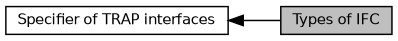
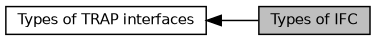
node "Specifier of TRAP interfaces": label "Specifier of TRAP interfaces" -> "Types of TRAP interfaces"
